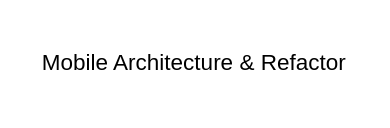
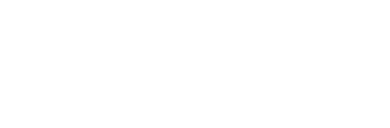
node "Mobile Architecture & Refactor": removed
